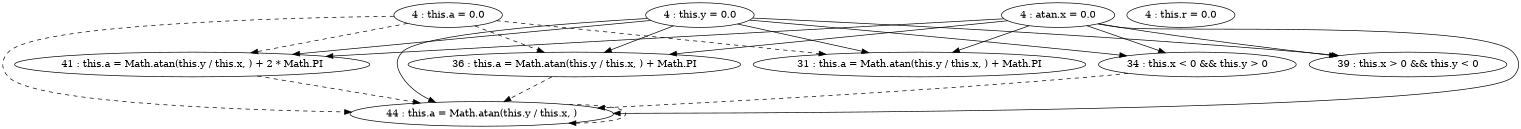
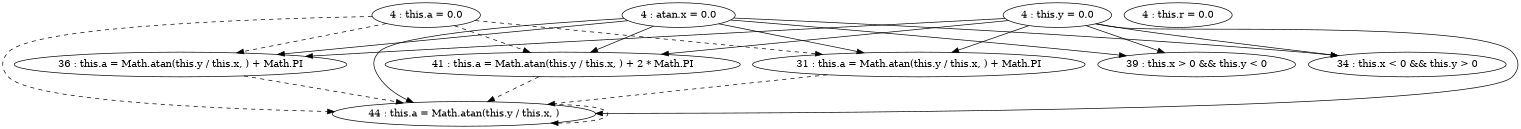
edge "34 : this.x < 0 && this.y > 0" -> "44 : this.a = Math.atan(this.y / this.x, )": now "31 : this.a = Math.atan(this.y / this.x, ) + Math.PI" -> "44 : this.a = Math.atan(this.y / this.x, )"
